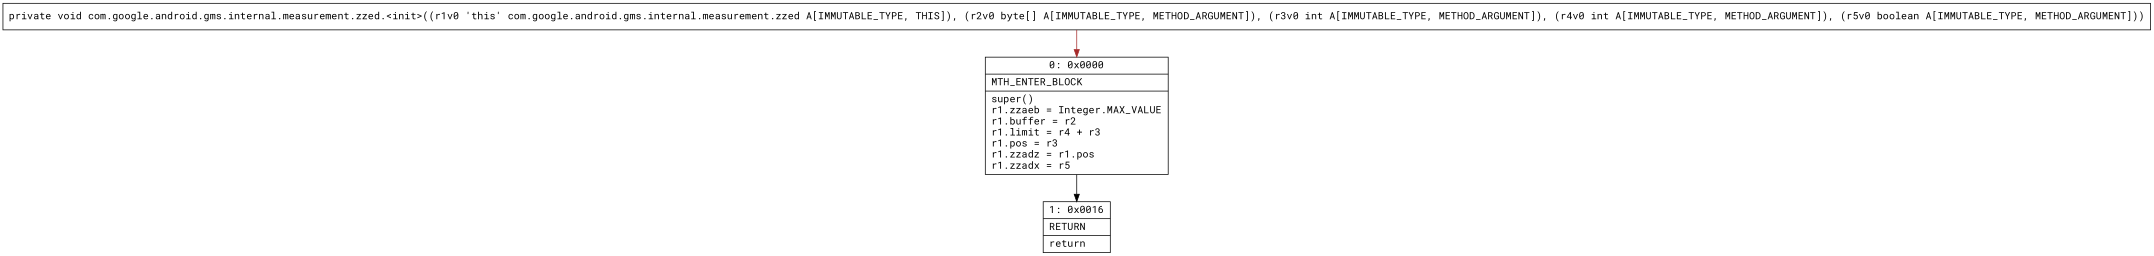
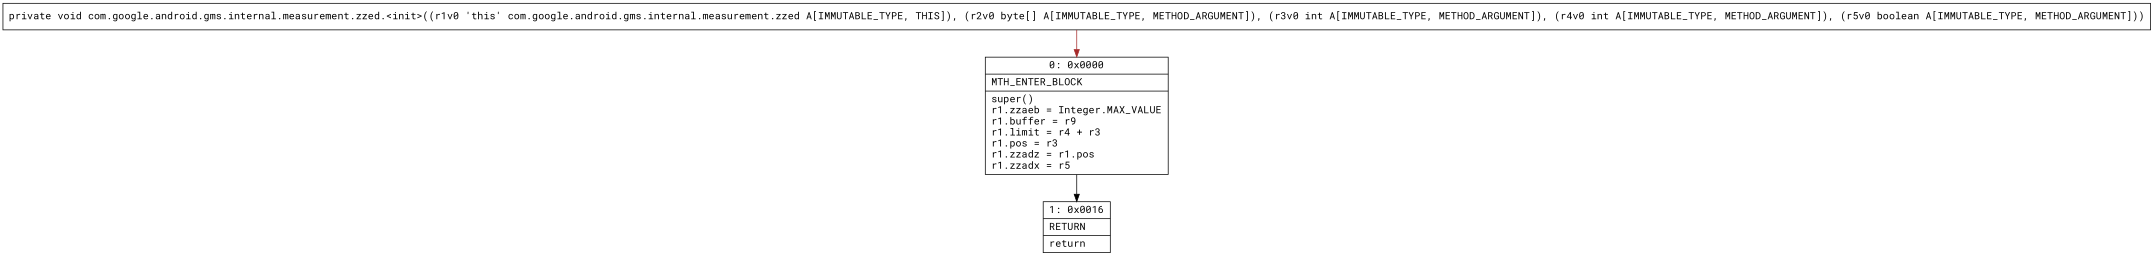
node "0: 0x0000": text "r1.buffer = r2" -> "r1.buffer = r9"
